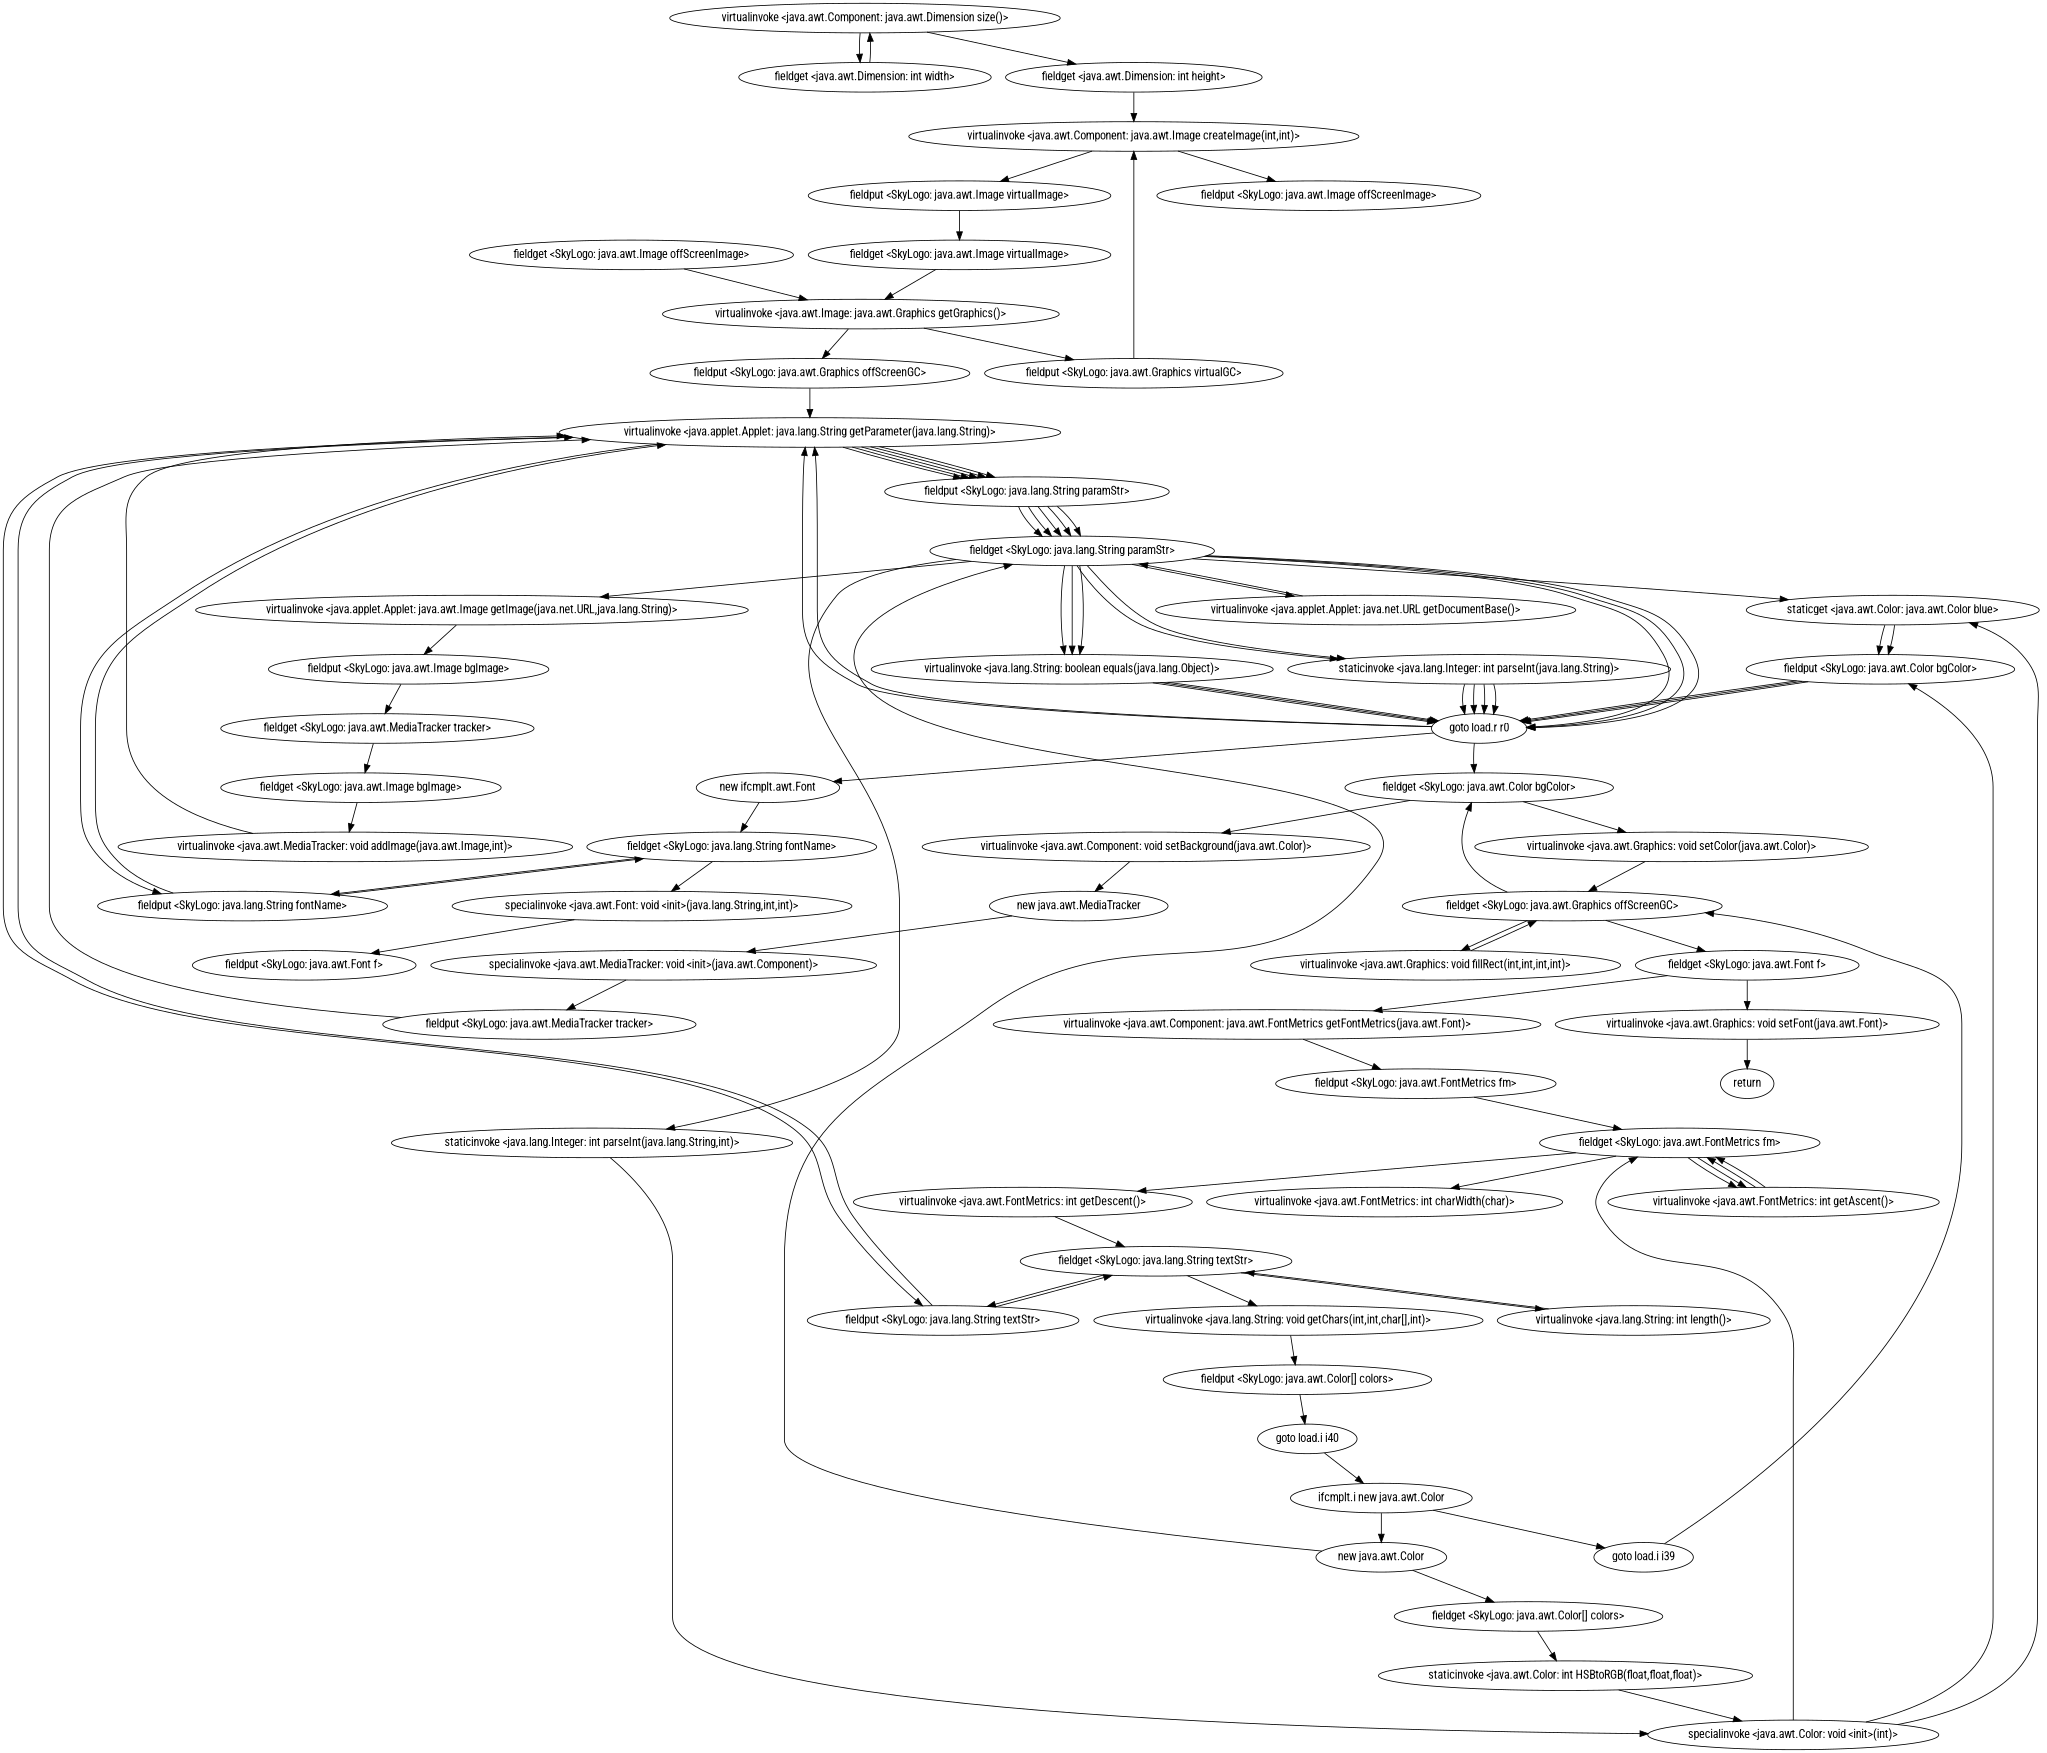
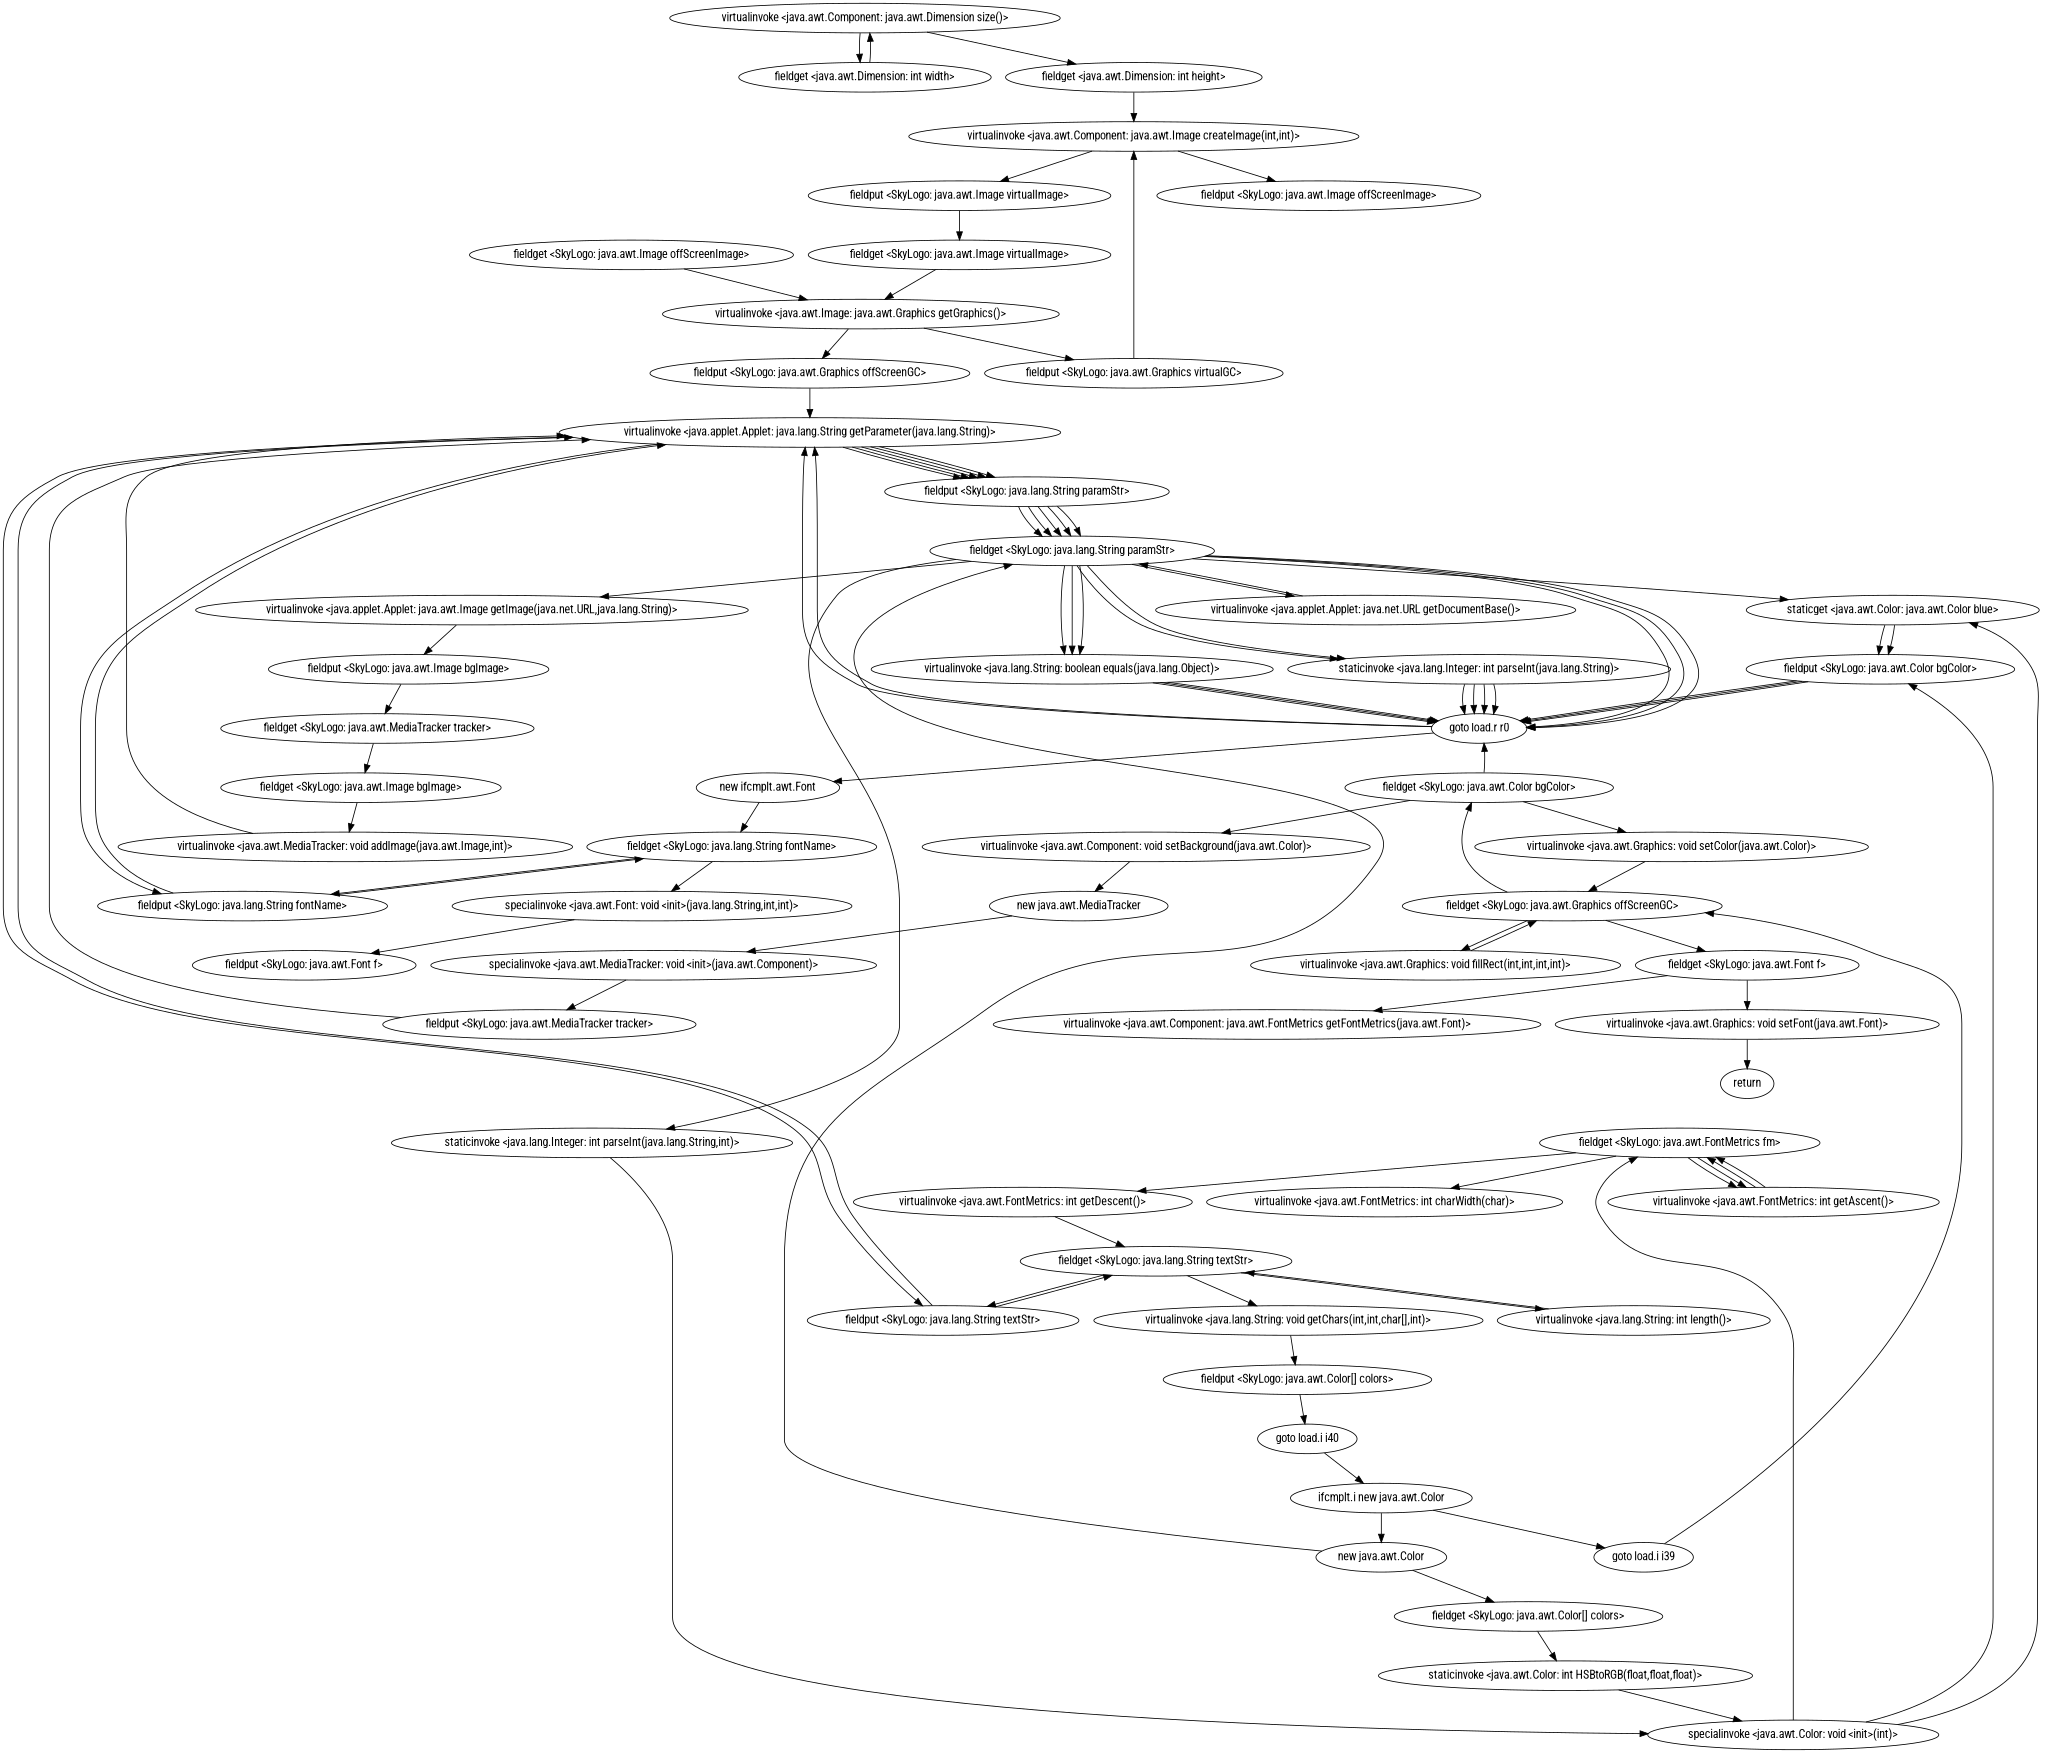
edge "goto load.r r0" -> "fieldget <SkyLogo: java.awt.Color bgColor>": reversed
node "fieldput <SkyLogo: java.awt.FontMetrics fm>": removed
